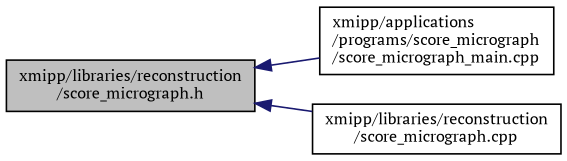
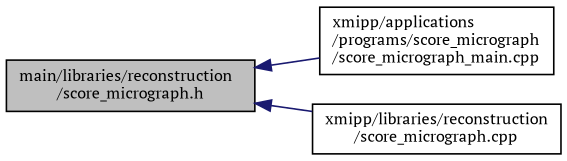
node "xmipp/libraries/reconstruction /score_micrograph.h": label "xmipp/libraries/reconstruction /score_micrograph.h" -> "main/libraries/reconstruction /score_micrograph.h"
